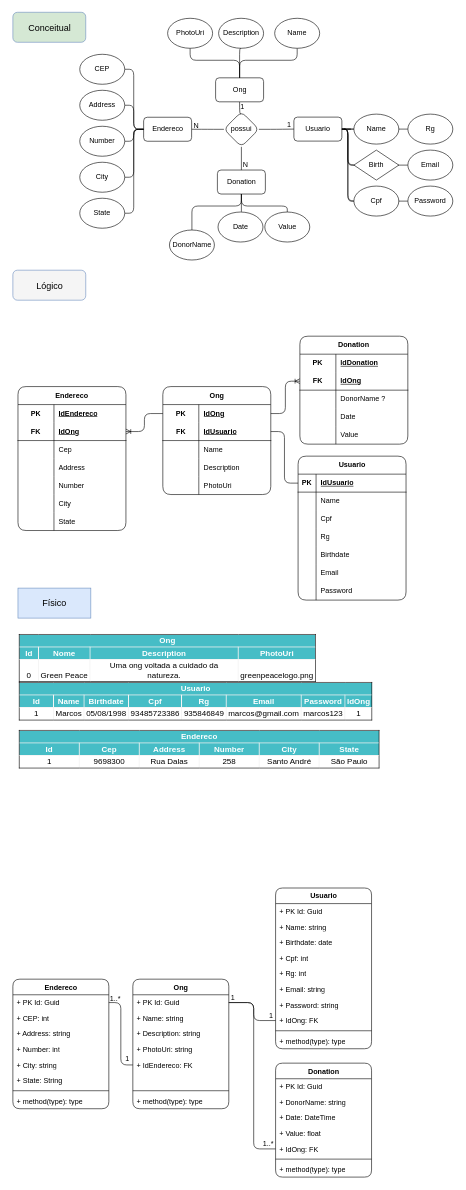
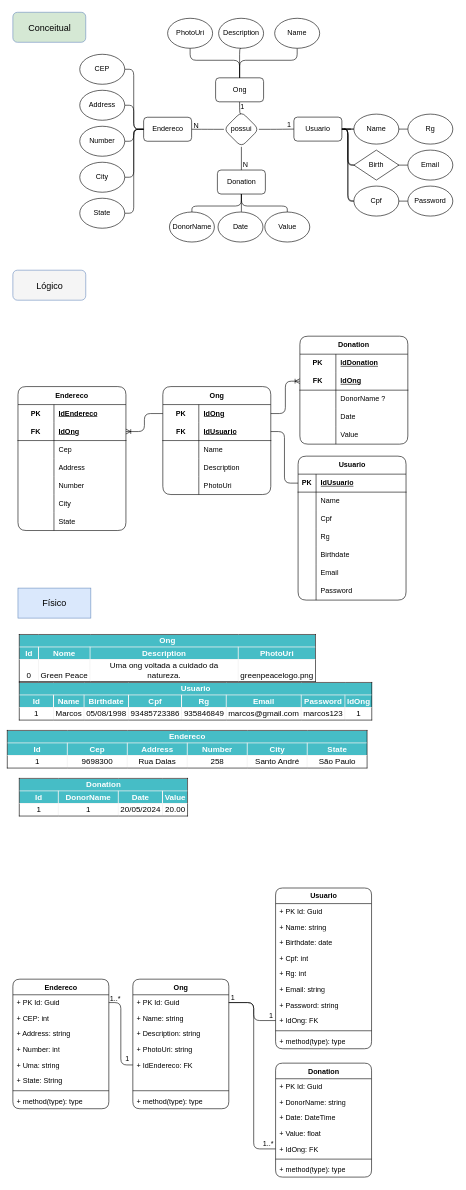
node "DonorName": moved (192, 245) -> (192, 227)
node "Endereco Id Cep Address Number City State 1 9698300 Rua Dalas 258 Santo André São Paulo": moved (198, 747) -> (186, 747)
node "Donation Id DonorName Date Value 1 1 20/05/2024 20.00": added
node "+ City: string": label "+ City: string" -> "+ Uma: string"
